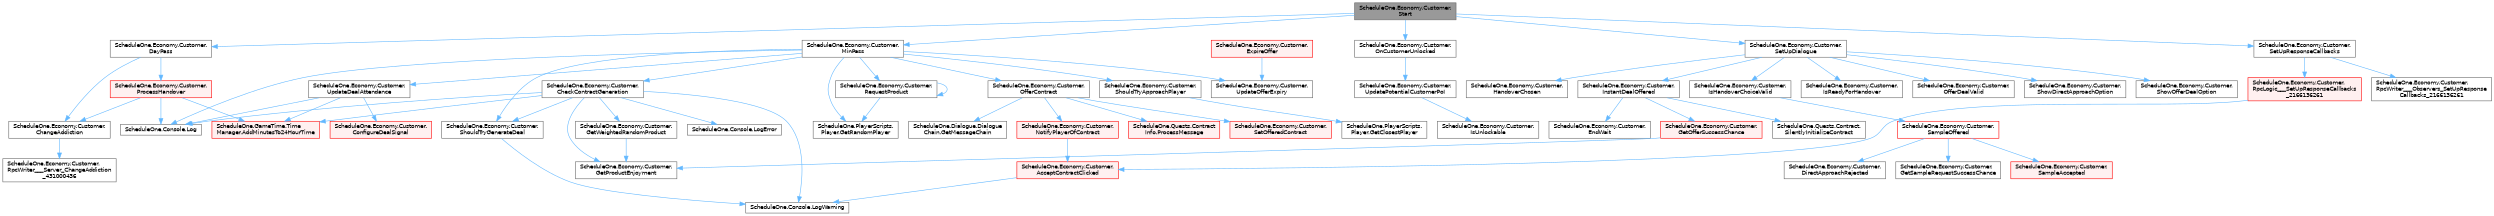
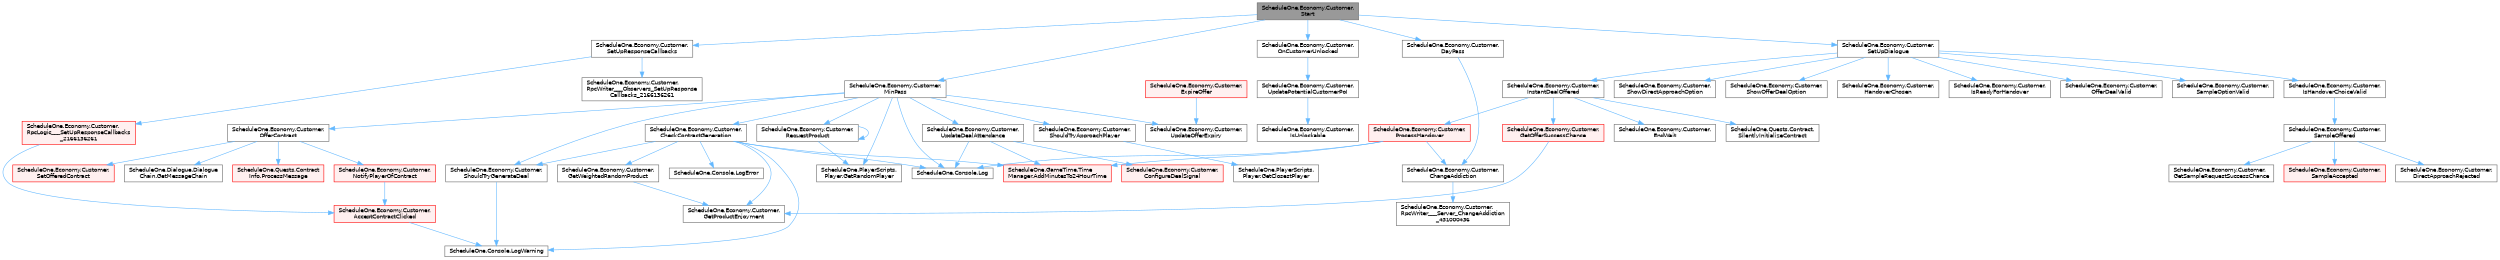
edge "ScheduleOne.Economy.Customer. DayPass" -> "ScheduleOne.Economy.Customer. ProcessHandover": now "ScheduleOne.Economy.Customer. InstantDealOffered" -> "ScheduleOne.Economy.Customer. ProcessHandover"
node "ScheduleOne.Economy.Customer. SampleOptionValid": added
node "ScheduleOne.Economy.Customer. SampleOffered": color red -> grey40
